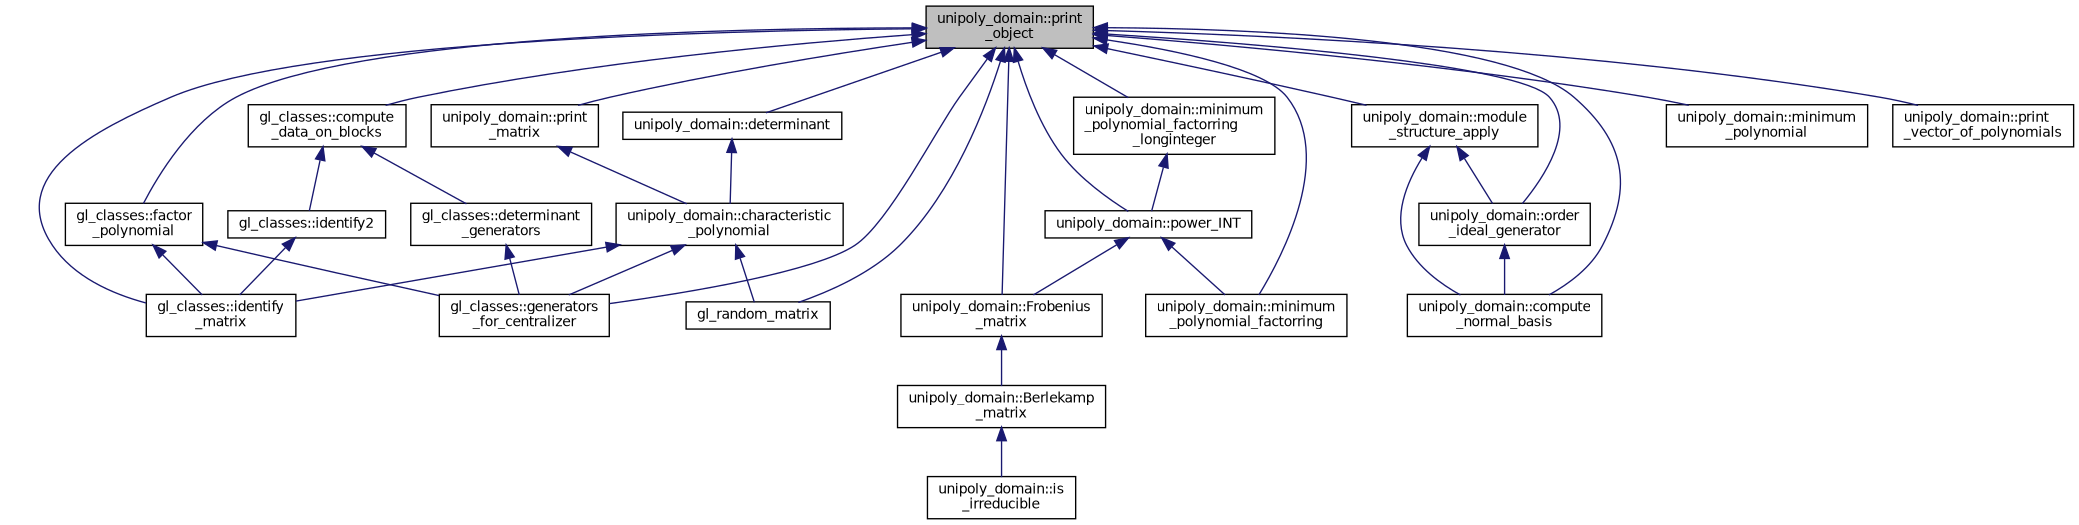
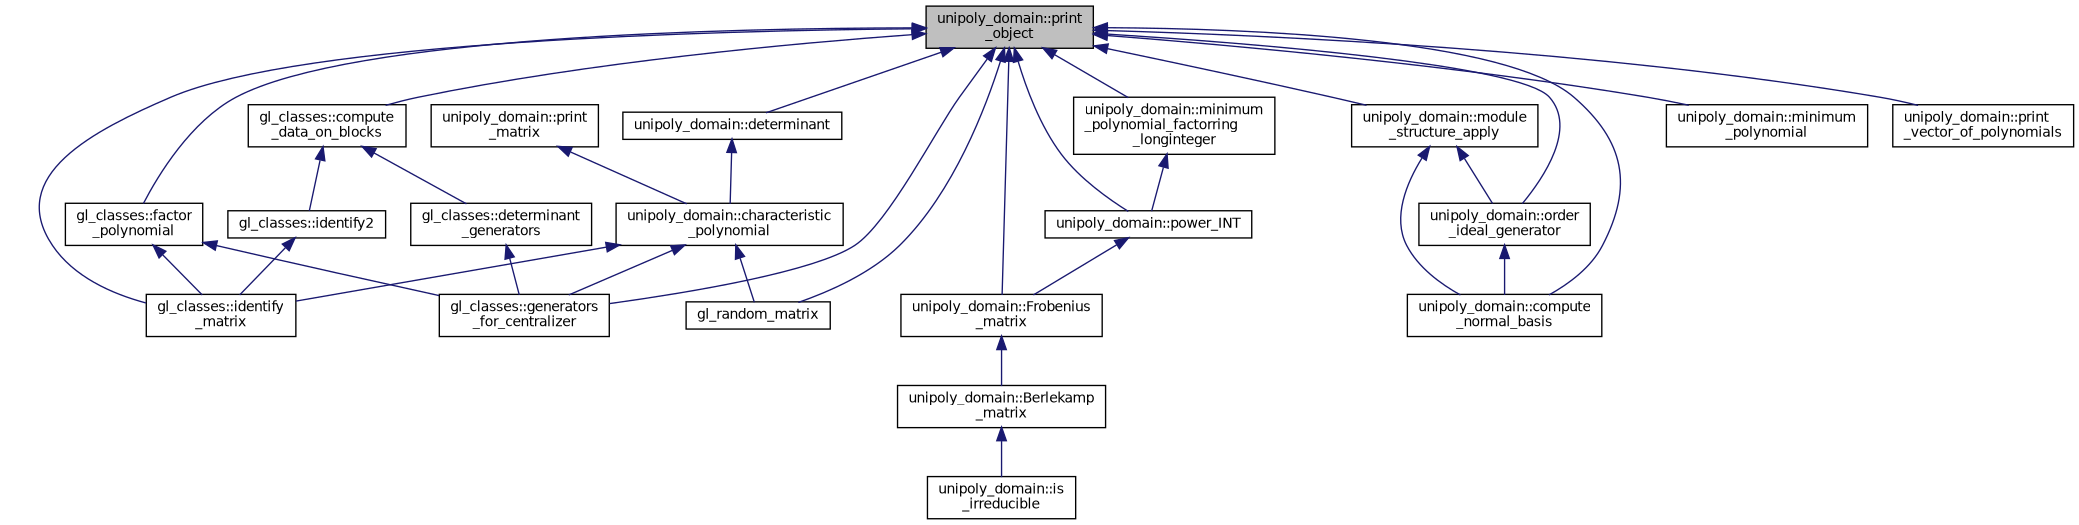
edge "unipoly_domain::print _matrix" -> "unipoly_domain::print _object": removed
node "unipoly_domain::minimum _polynomial_factorring": removed
